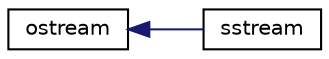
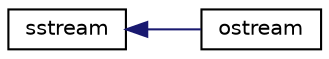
edge "sstream" -> "ostream": reversed
